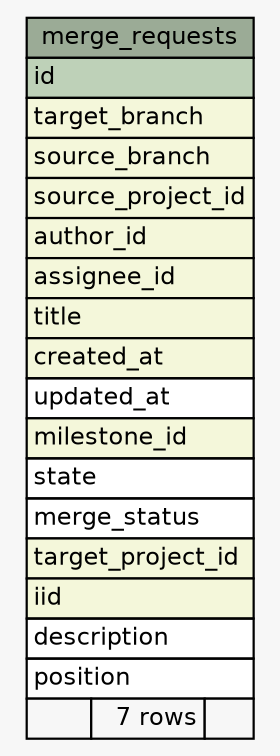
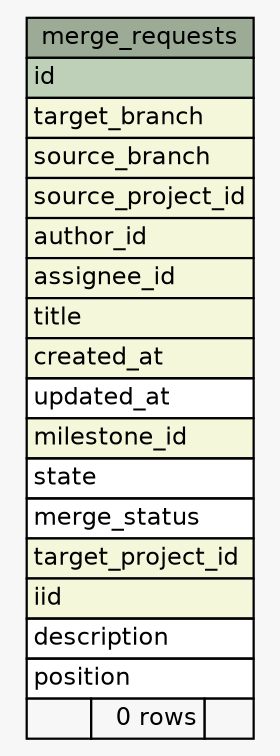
node "merge_requests": text "7 rows" -> "0 rows"
